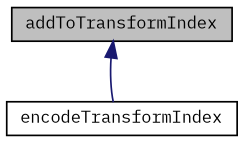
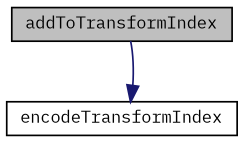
edge "encodeTransformIndex" -> "addToTransformIndex": reversed
